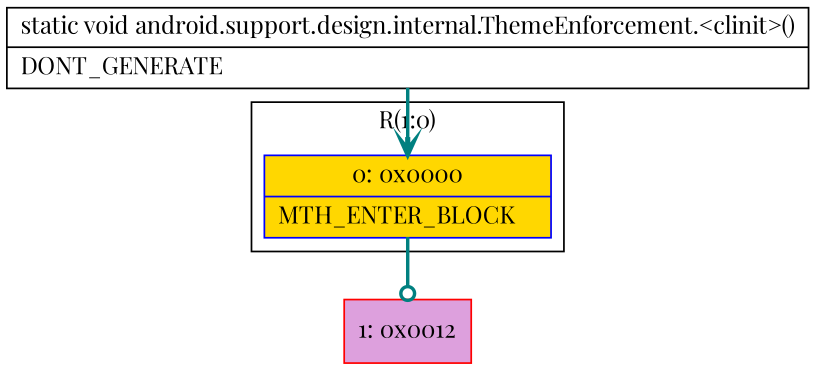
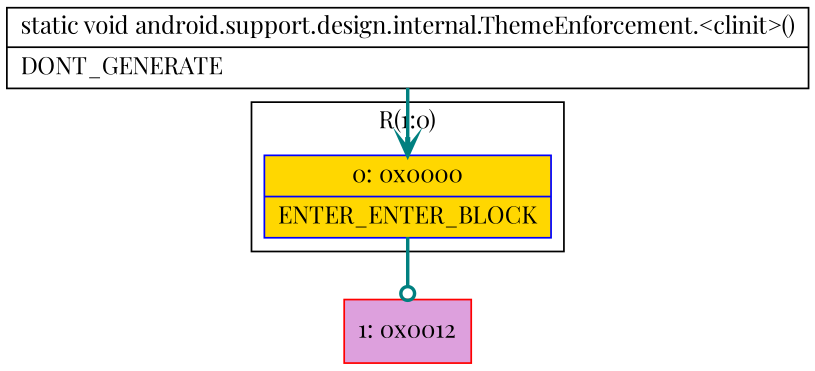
node "0: 0x0000": text "MTH_ENTER_BLOCK" -> "ENTER_ENTER_BLOCK"
